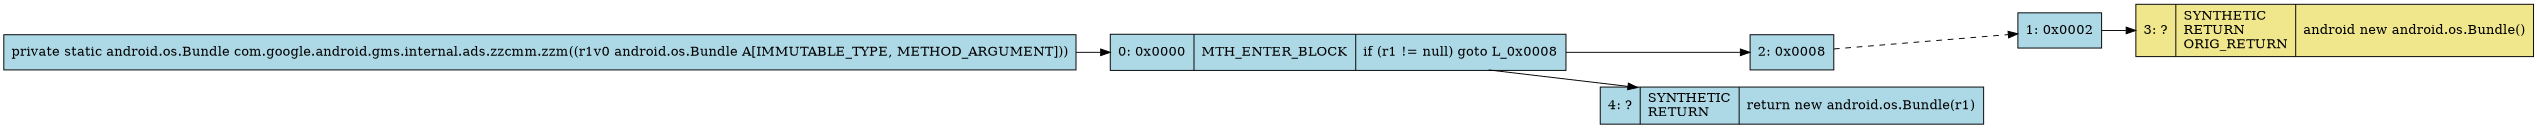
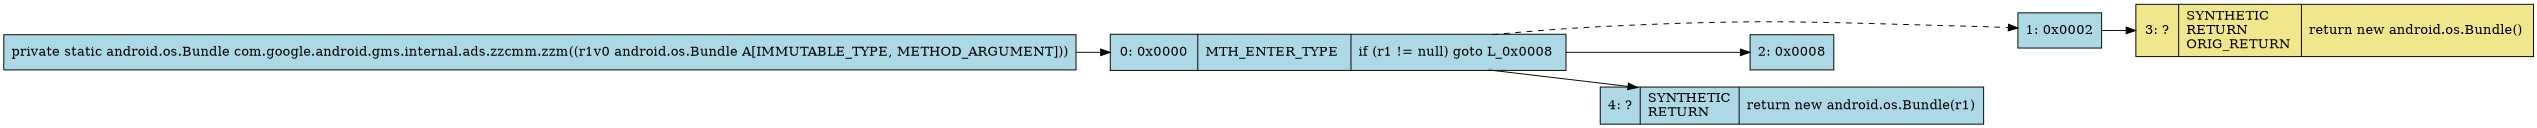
node "3: ?": text "android new android.os.Bundle()" -> "return new android.os.Bundle()"
edge "2: 0x0008" -> "1: 0x0002": now "0: 0x0000" -> "1: 0x0002"
node "0: 0x0000": text "MTH_ENTER_BLOCK" -> "MTH_ENTER_TYPE"
